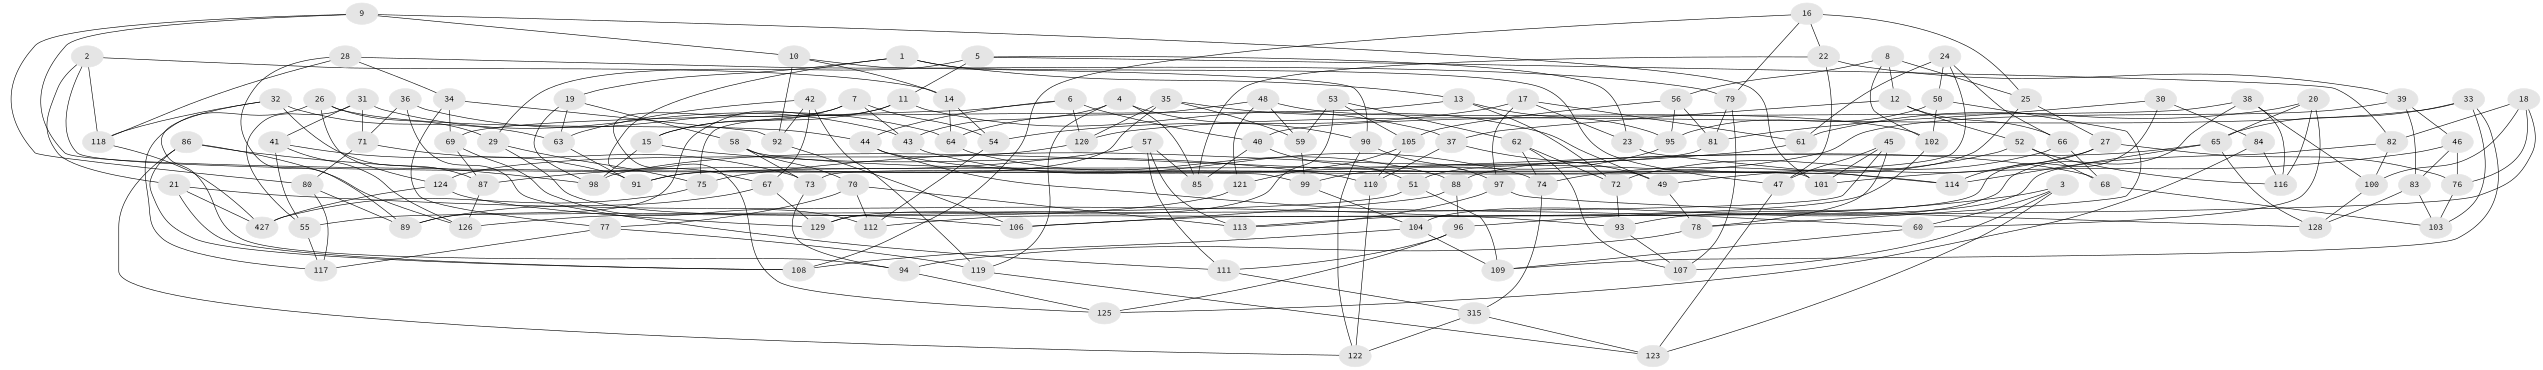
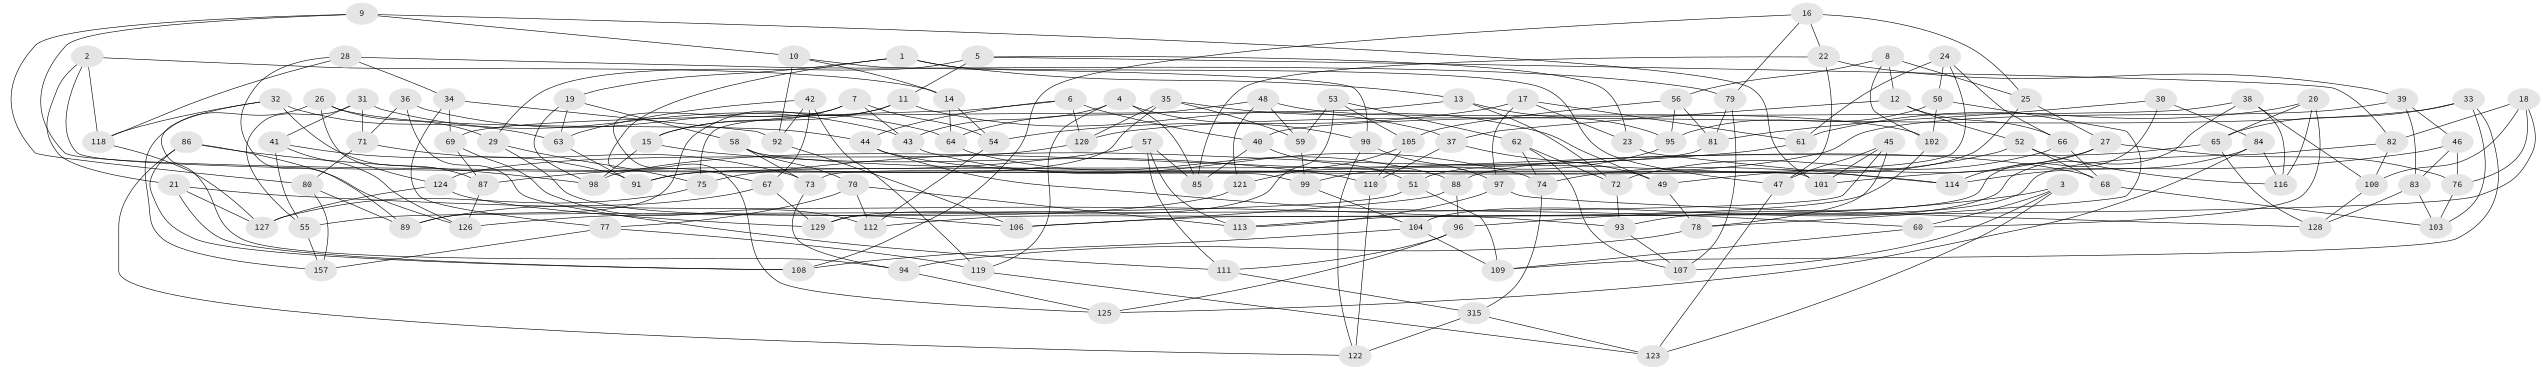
edge "65" -- "114": now "84" -- "114"
node "427": label "427" -> "127"
node "117": label "117" -> "157"
